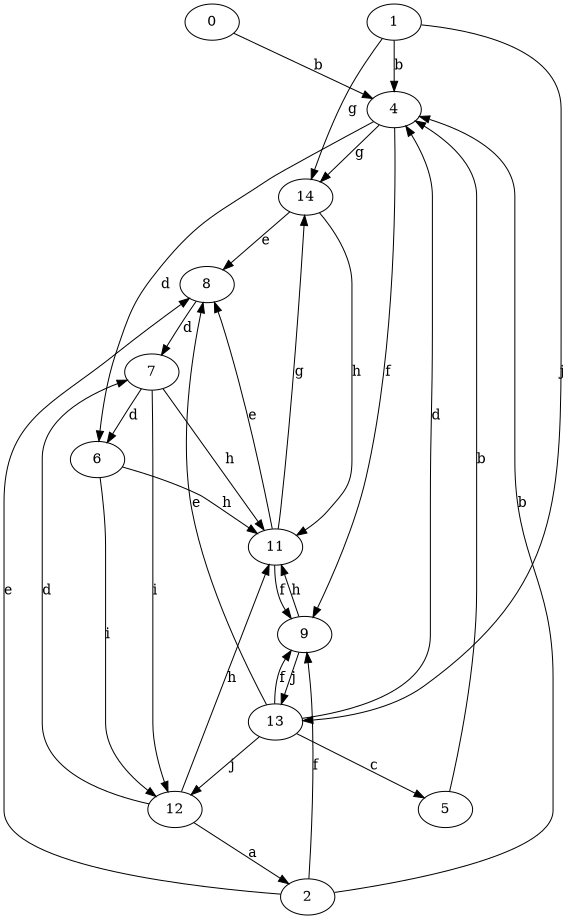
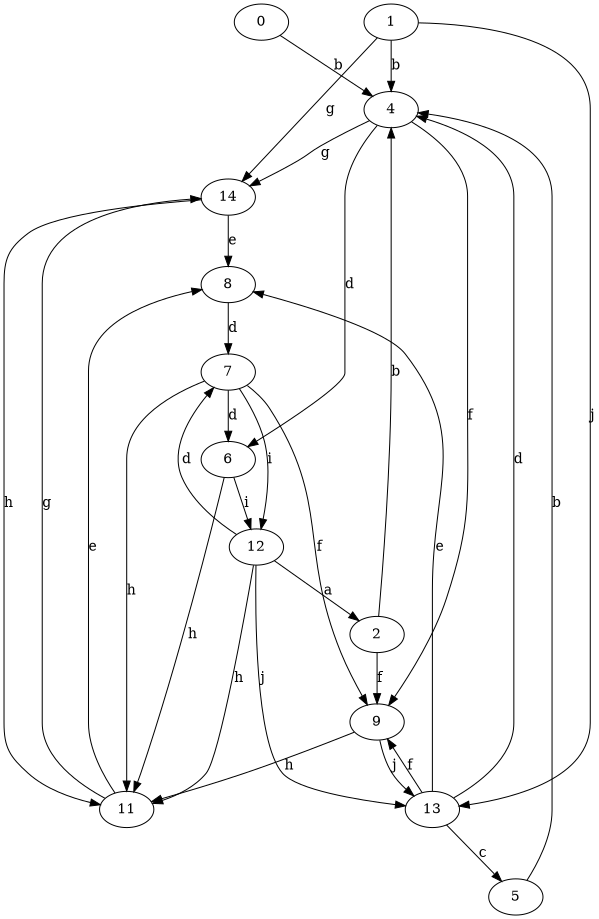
edge "11" -> "9": now "7" -> "9"
edge "2" -> "8": removed, label "e"
edge "13" -> "12": reversed
